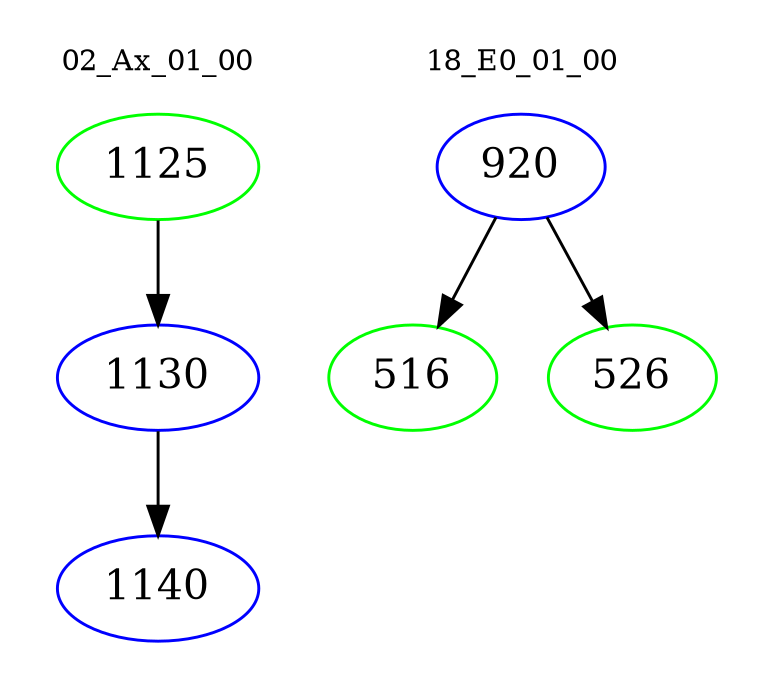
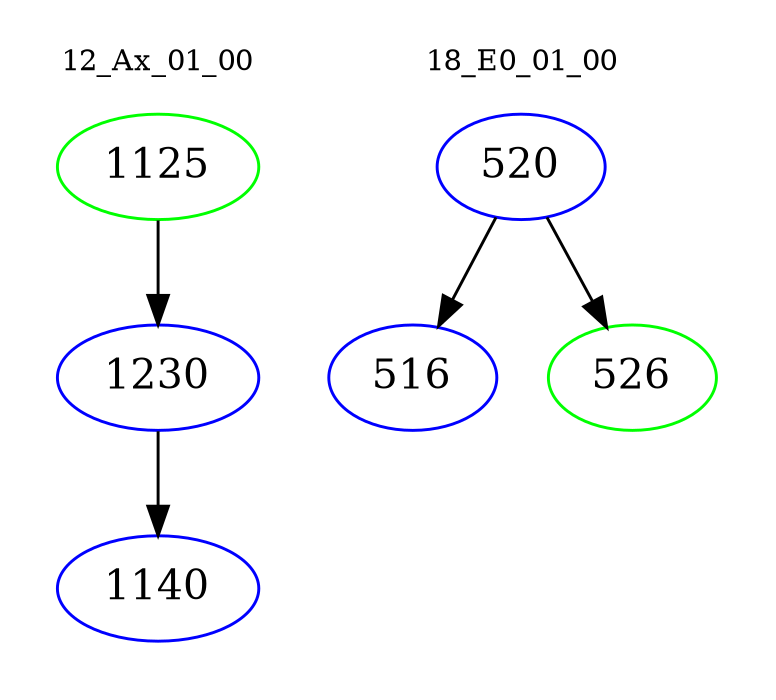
cluster "02_Ax_01_00": label "02_Ax_01_00" -> "12_Ax_01_00"
node "920": label "920" -> "520"
node "1130": label "1130" -> "1230"
node "516": color green -> blue
